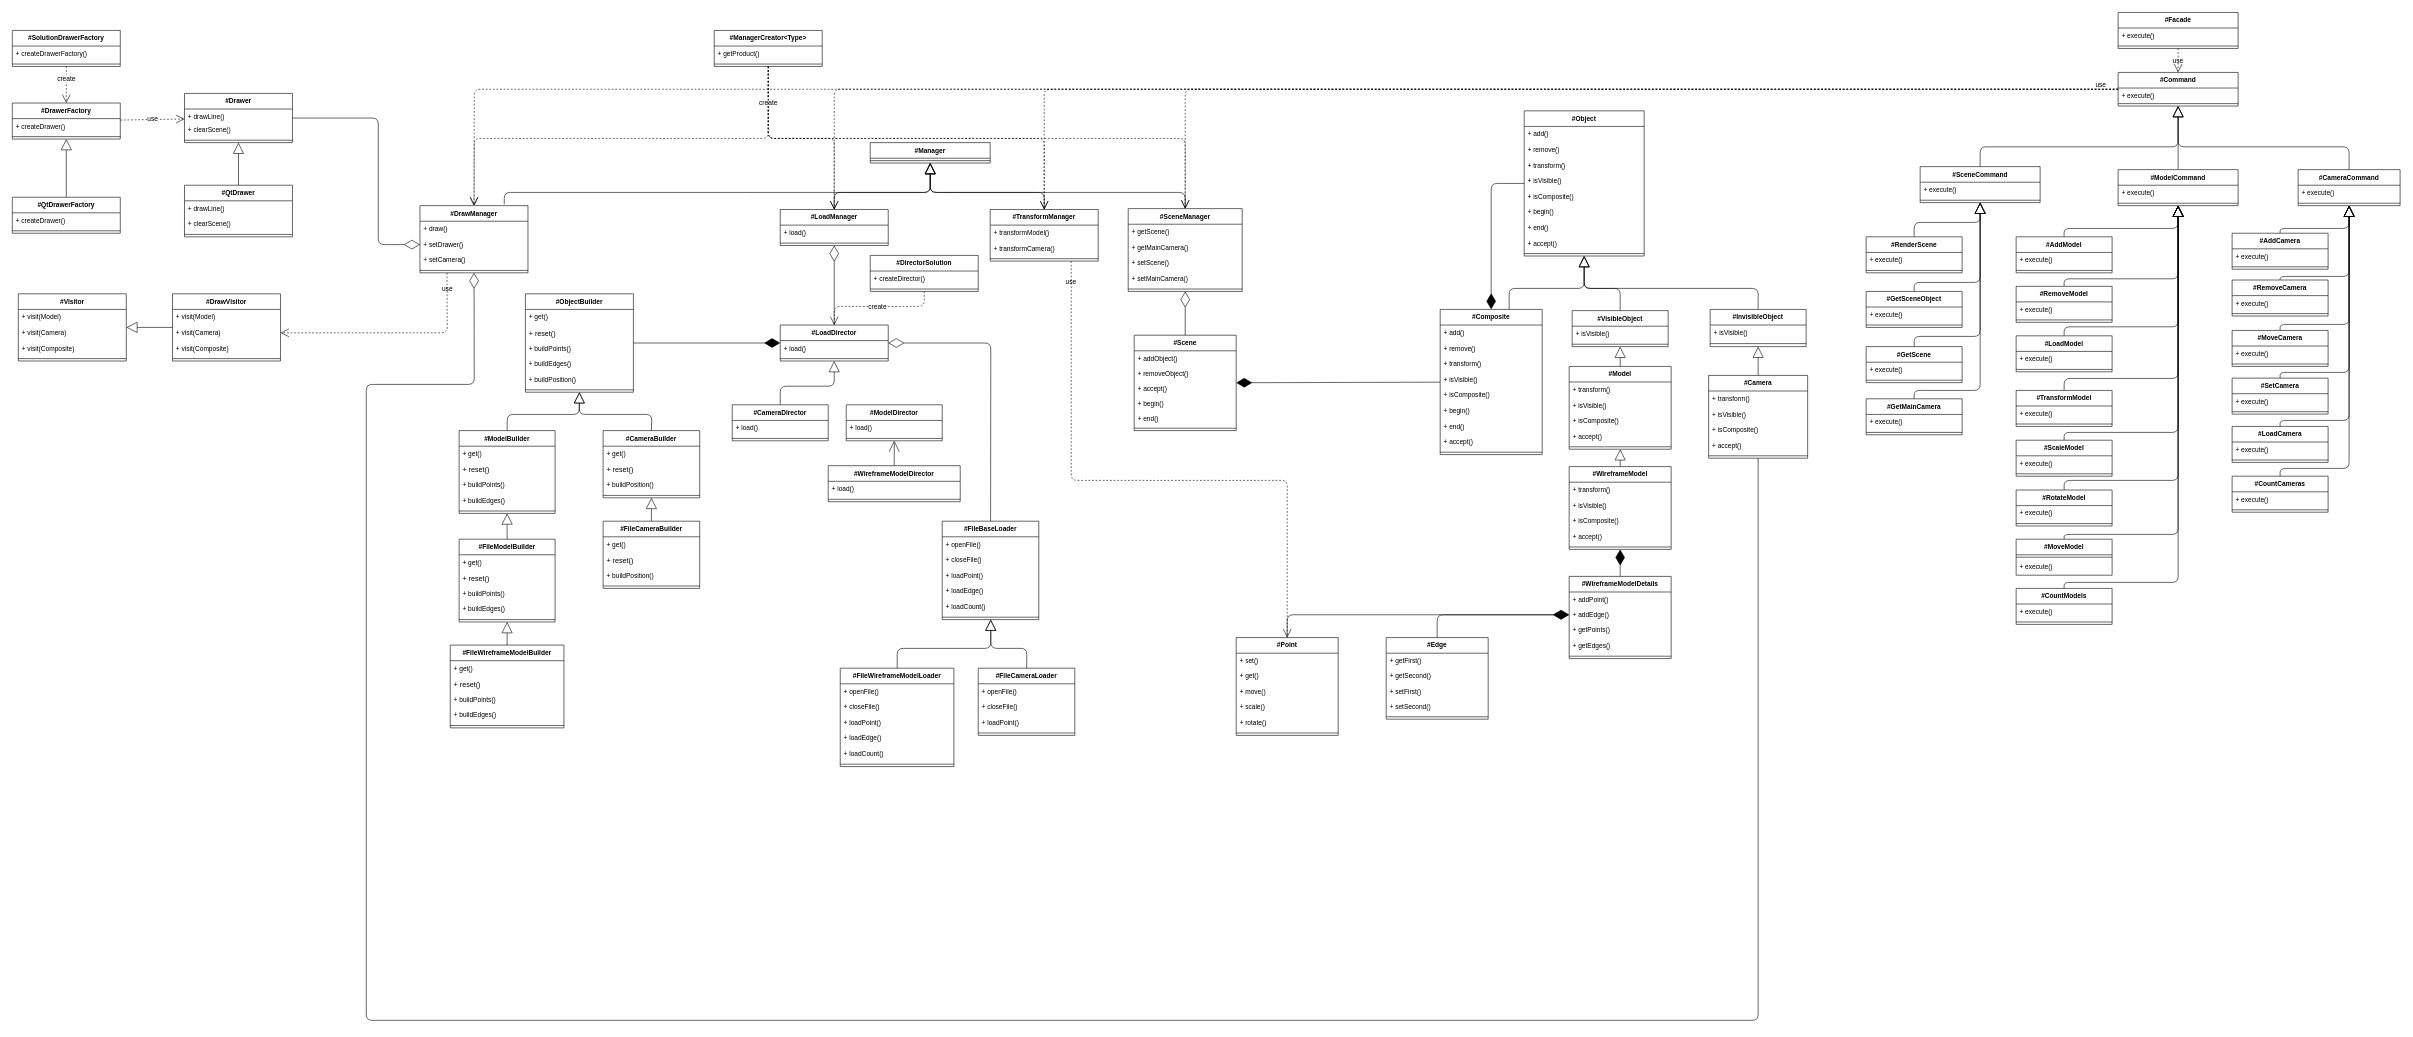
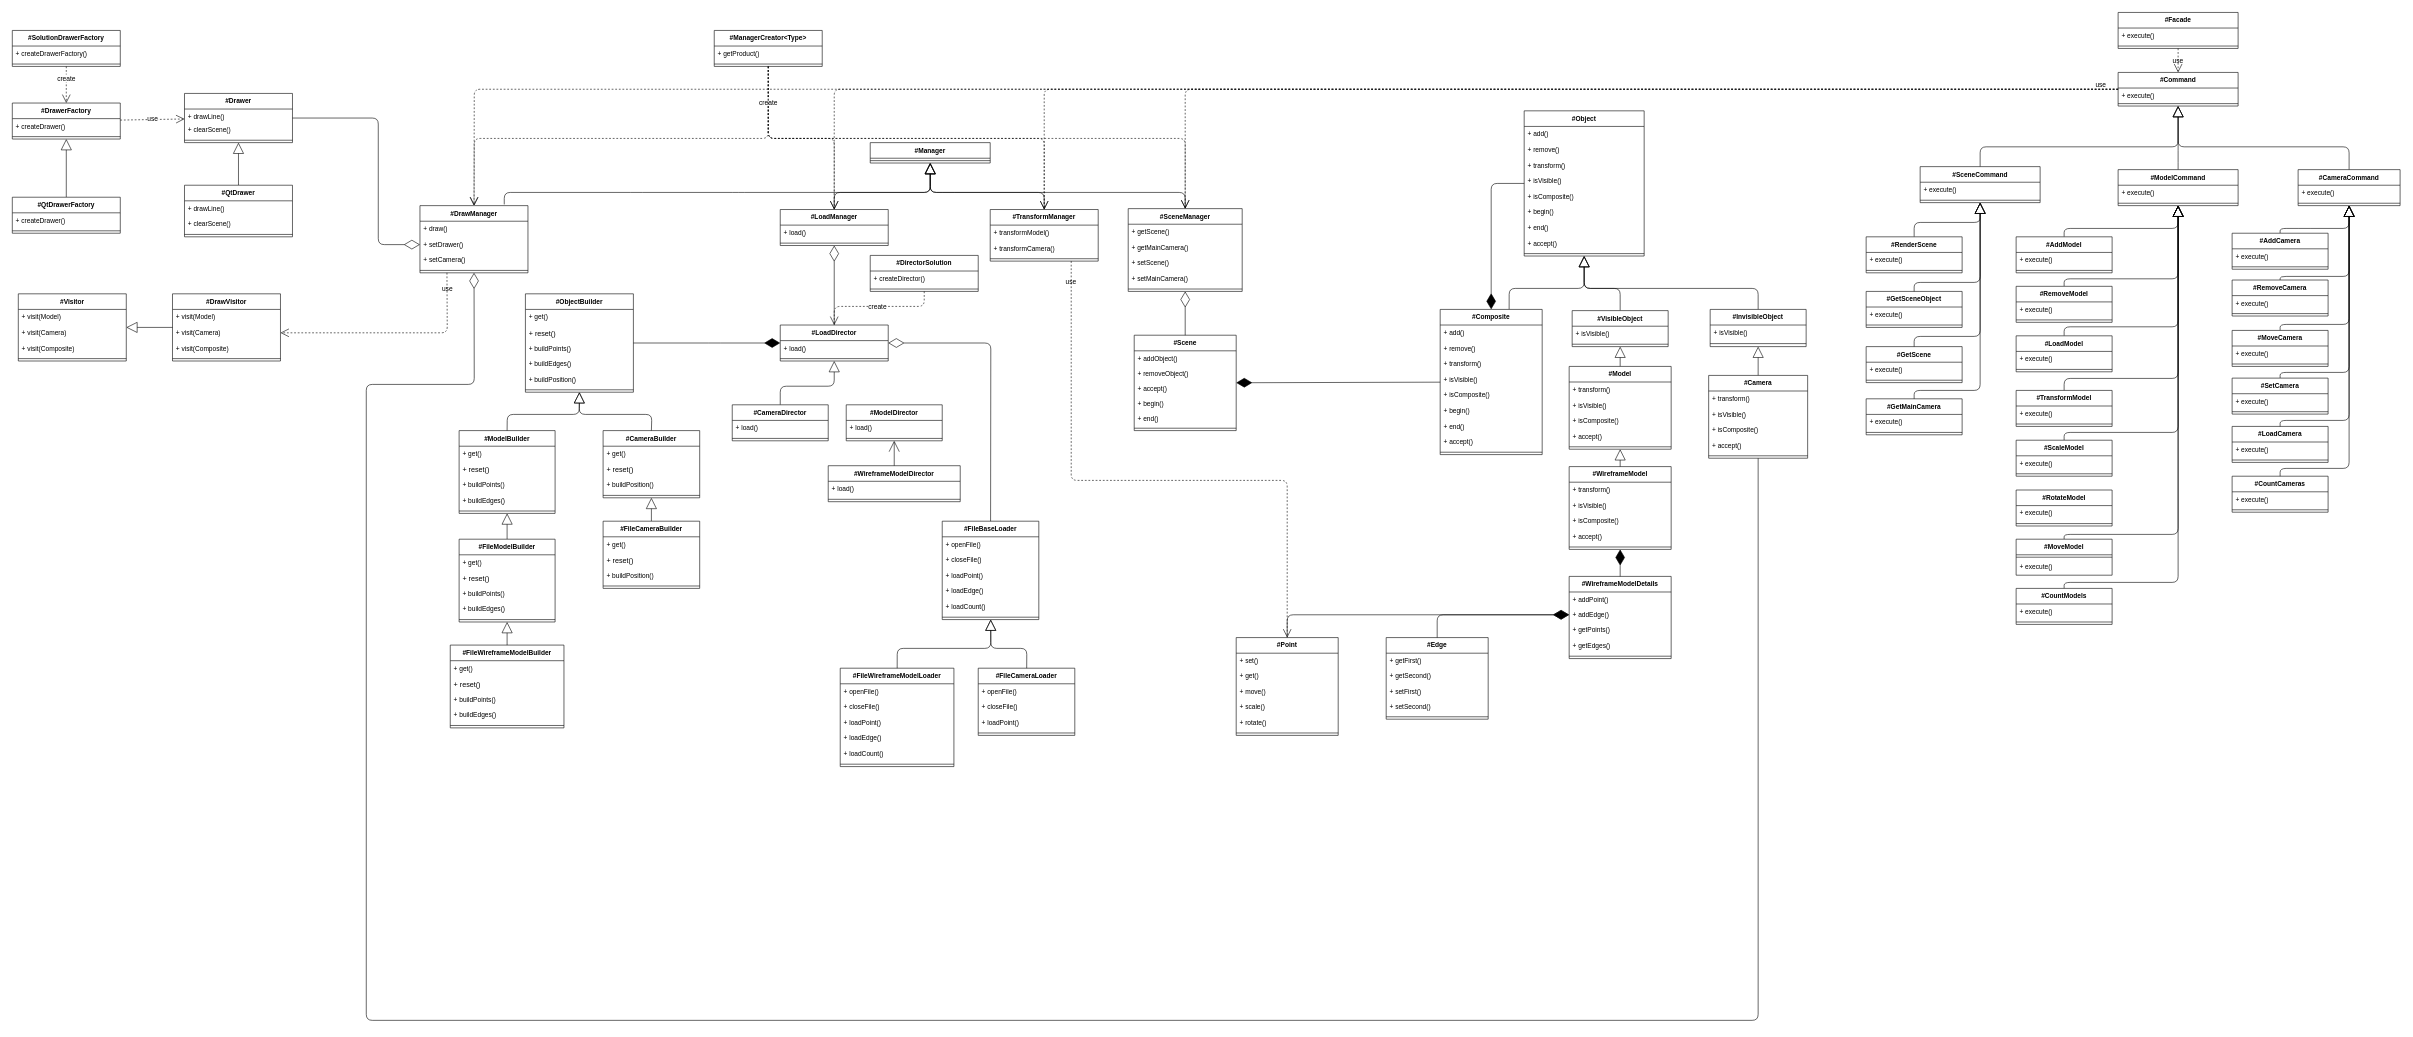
edge "#RotateModel" -> "#ModelCommand": removed
